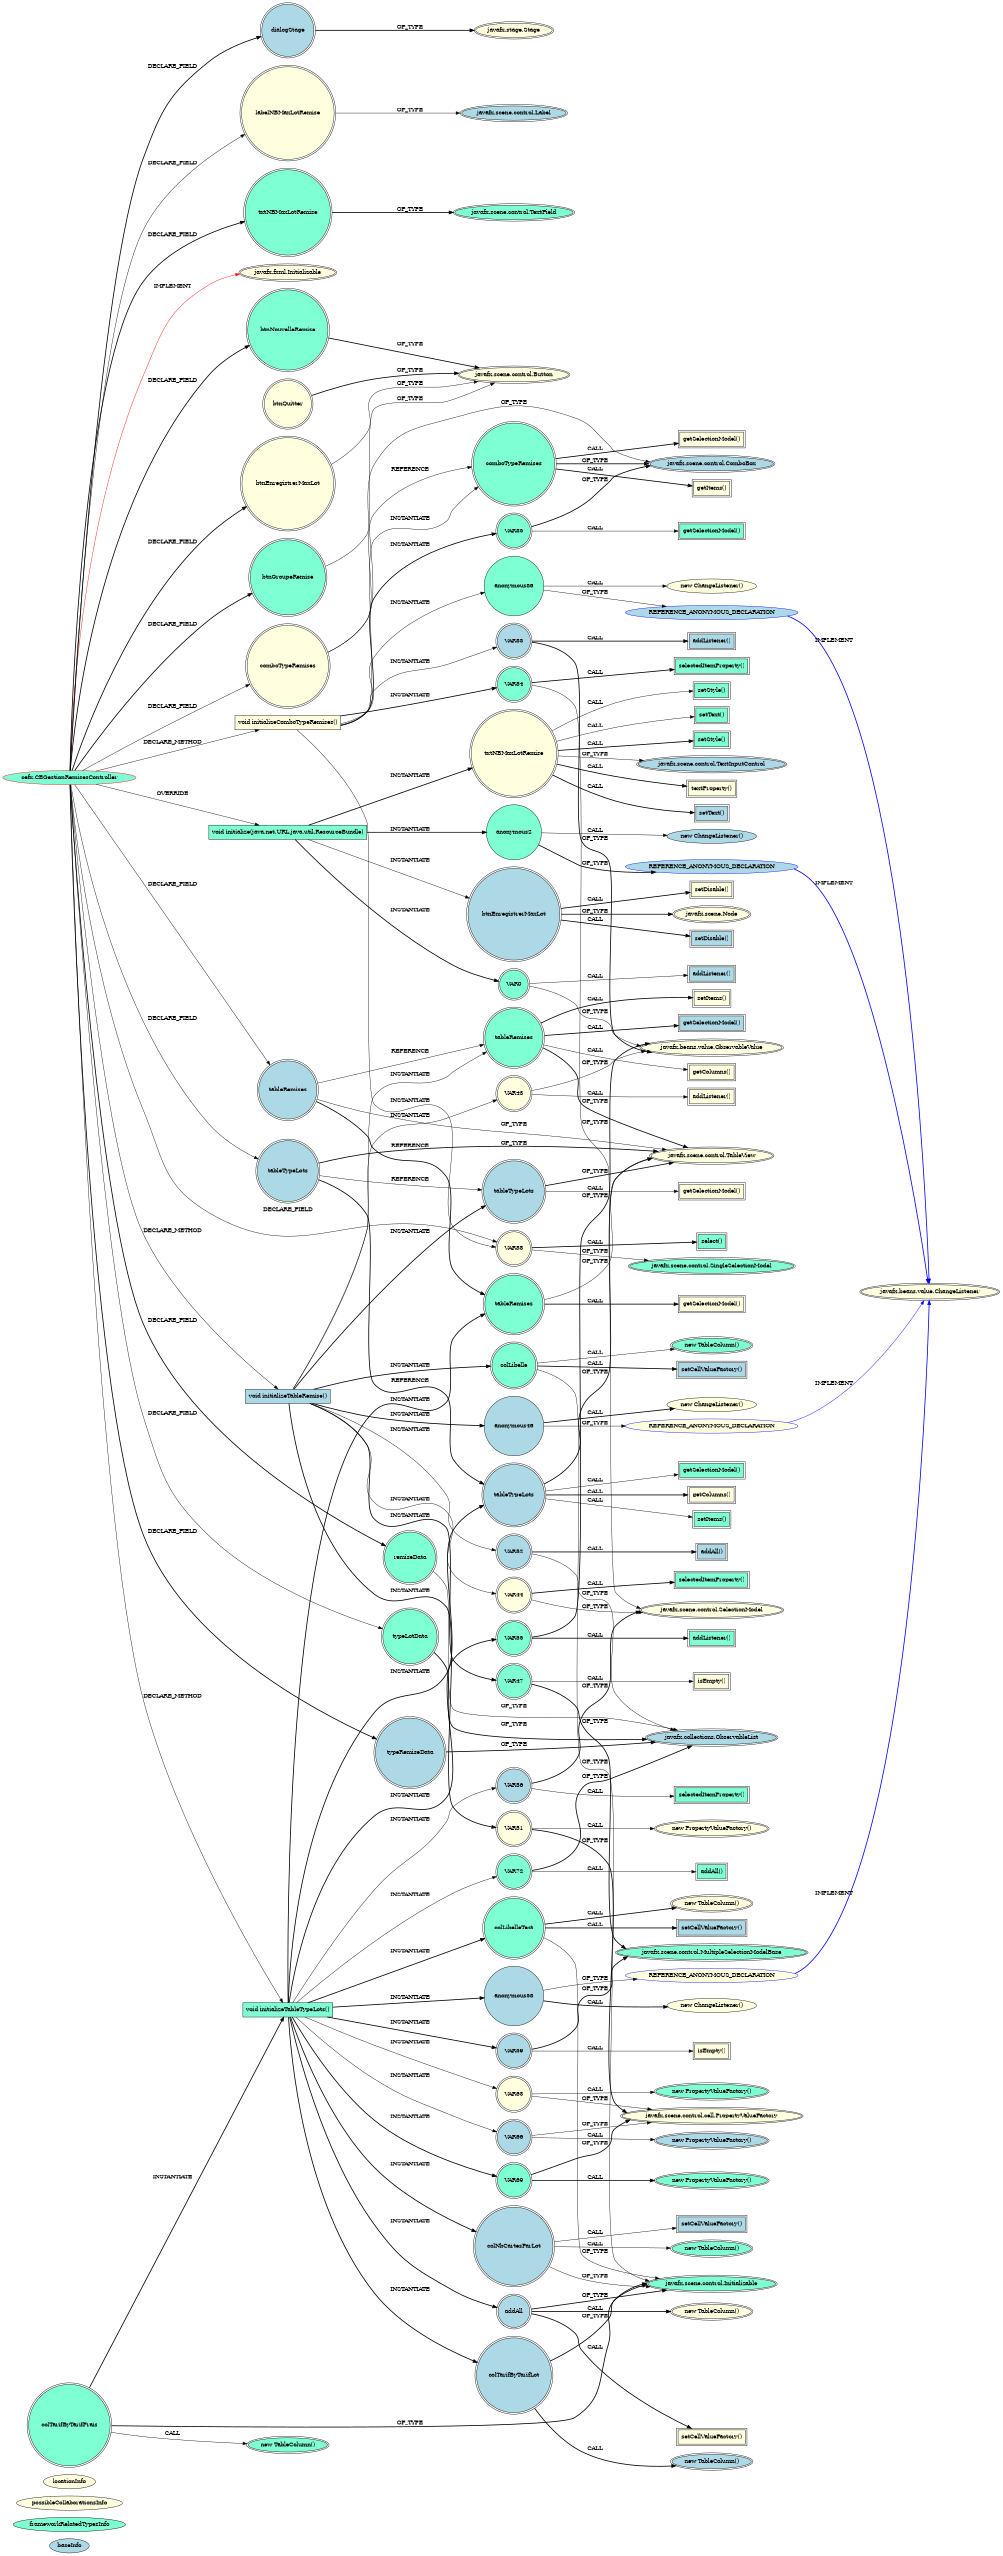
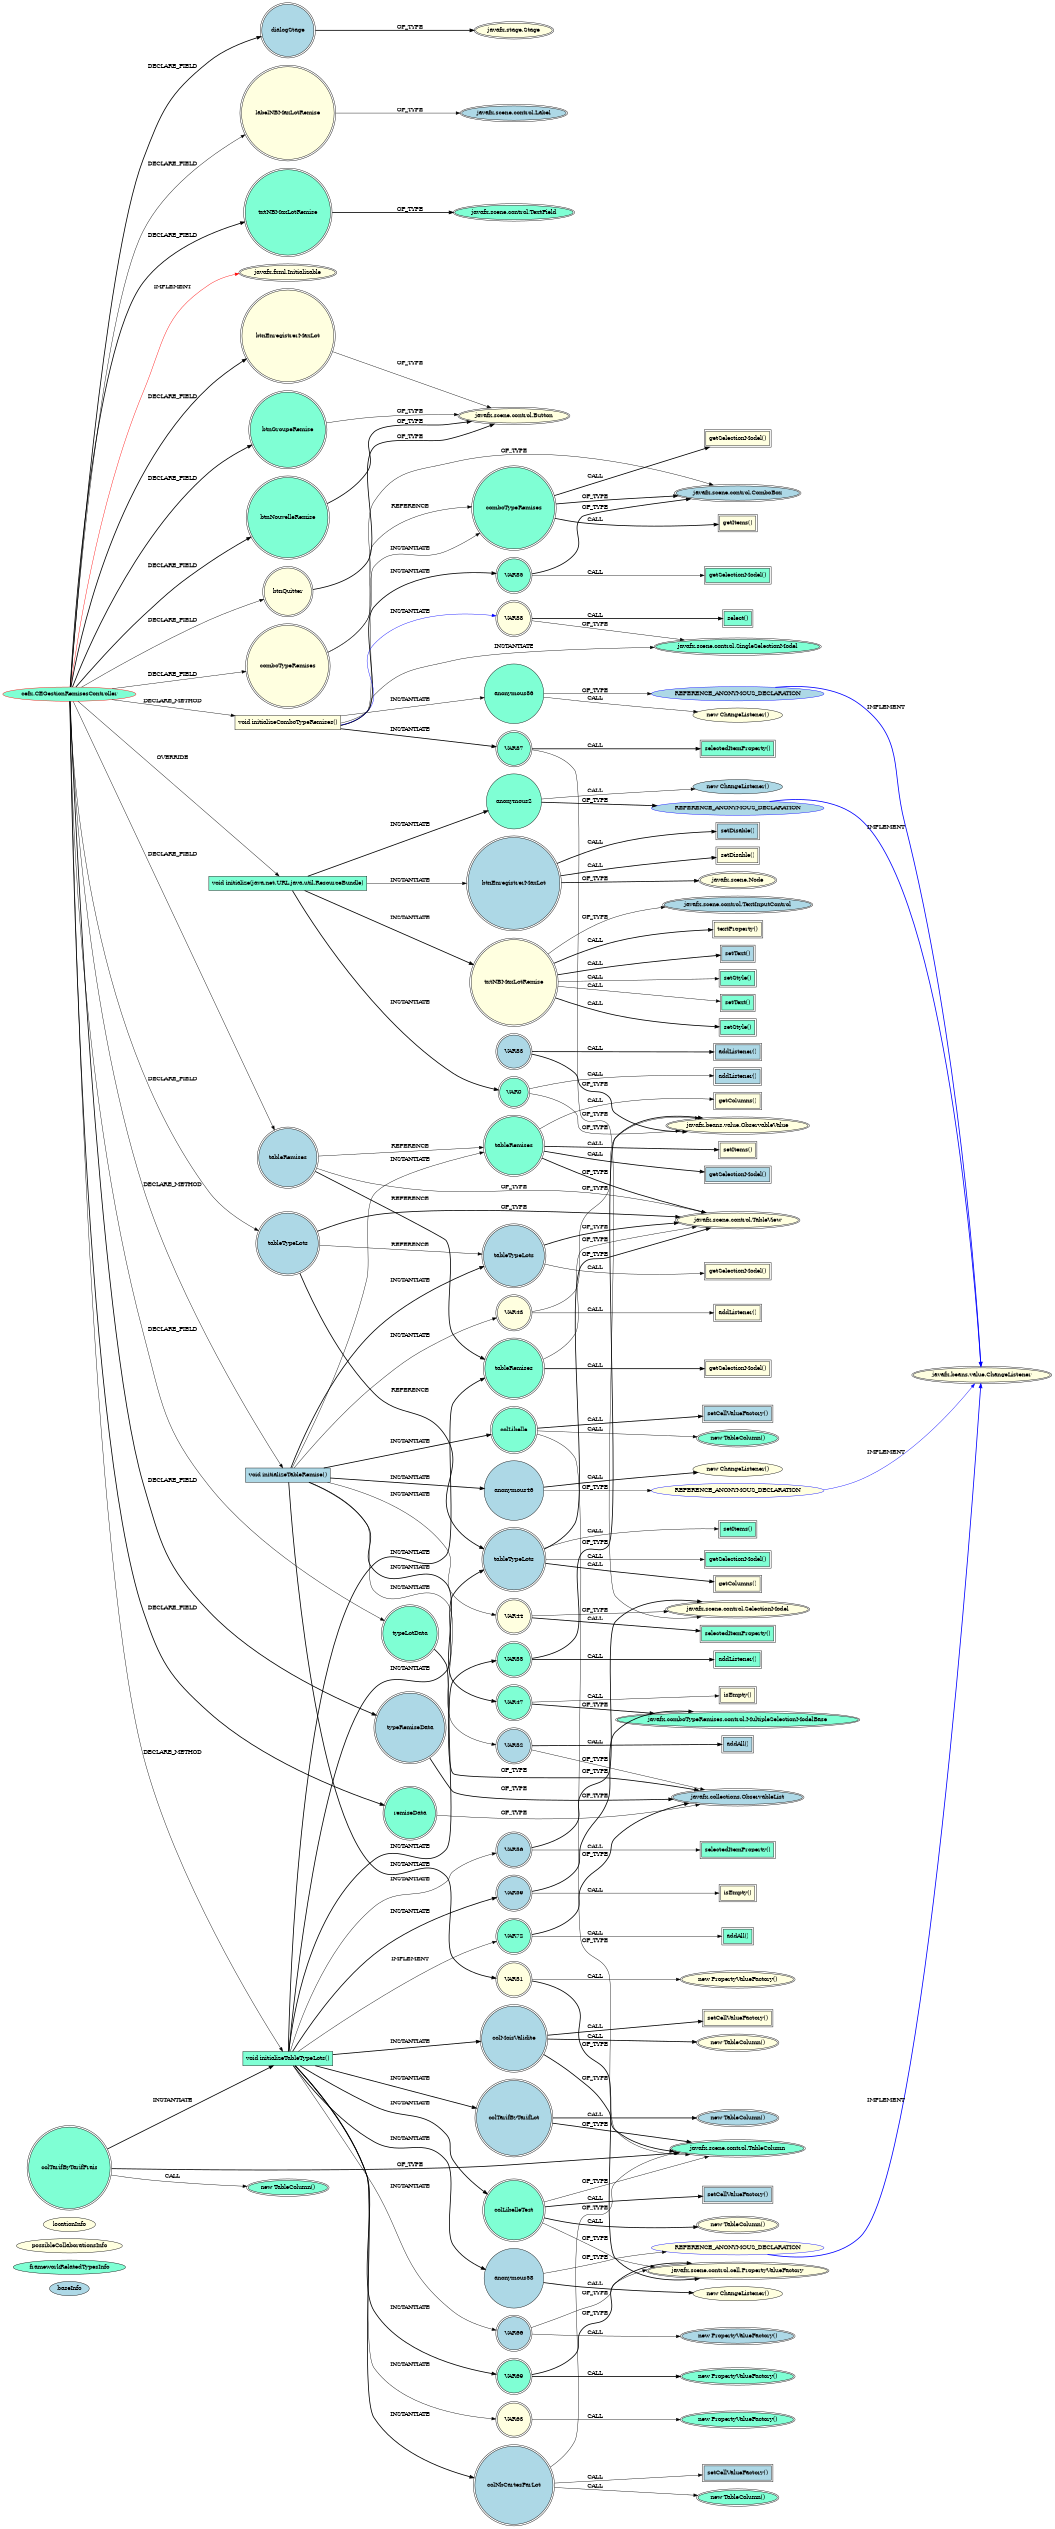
edge "void initializeComboTypeRemises()" -> "VAR83": now "void initializeComboTypeRemises()" -> "javafx.scene.control.SingleSelectionModel"
node "VAR84": label "VAR84" -> "VAR87"
edge "void initializeComboTypeRemises()" -> "VAR88": color black -> blue
edge "cefx.CEGestionRemisesController" -> "VAR88": now "cefx.CEGestionRemisesController" -> "btnQuitter"
edge "void initializeTableTypeLots()" -> "VAR72": label "INSTANTIATE" -> "IMPLEMENT"
node "javafx.scene.control.MultipleSelectionModelBase": label "javafx.scene.control.MultipleSelectionModelBase" -> "javafx.comboTypeRemises.control.MultipleSelectionModelBase"
edge "VAR63" -> "javafx.scene.control.cell.PropertyValueFactory": now "colLibelleTest" -> "javafx.scene.control.cell.PropertyValueFactory"
node "javafx.scene.control.Initializable": label "javafx.scene.control.Initializable" -> "javafx.scene.control.TableColumn"
node "addAll": label "addAll" -> "colMoisValidite"
